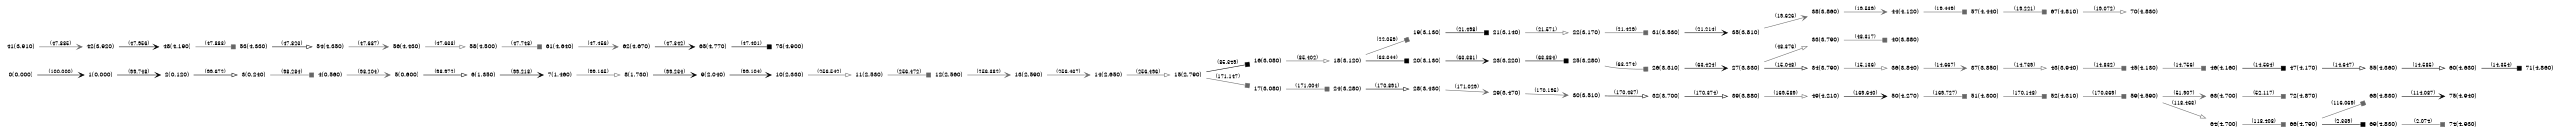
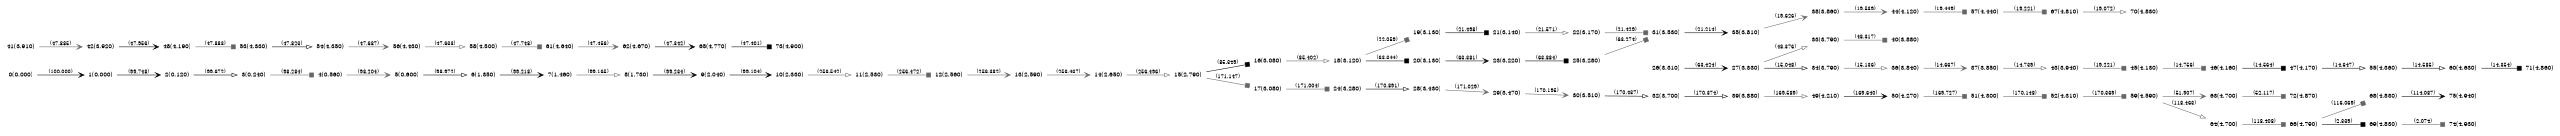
edge "43(3.940)" -> "45(4.130)": label "(14.832)" -> "(19.221)"
edge "25(3.280)" -> "26(3.310)": now "25(3.280)" -> "31(3.530)"
